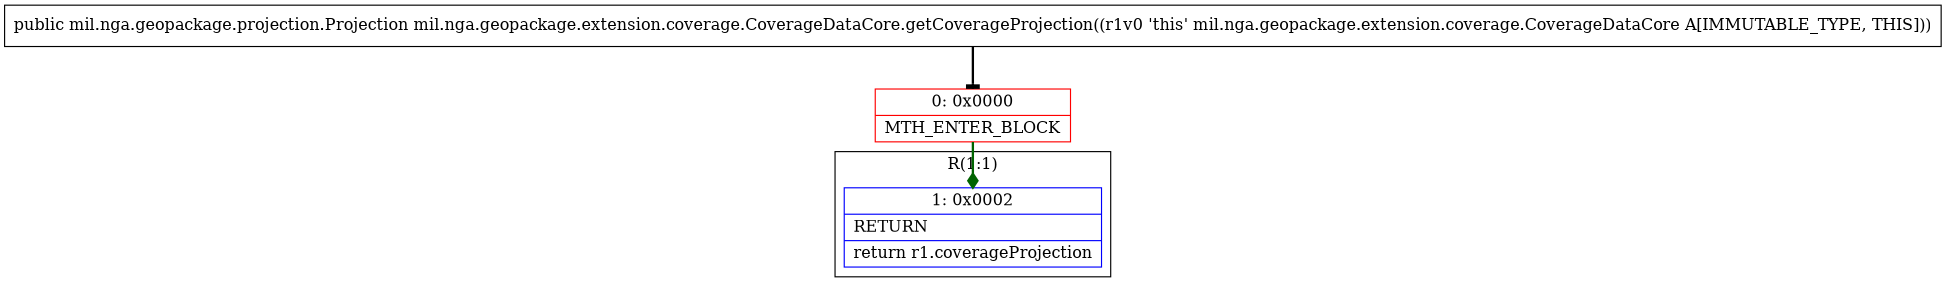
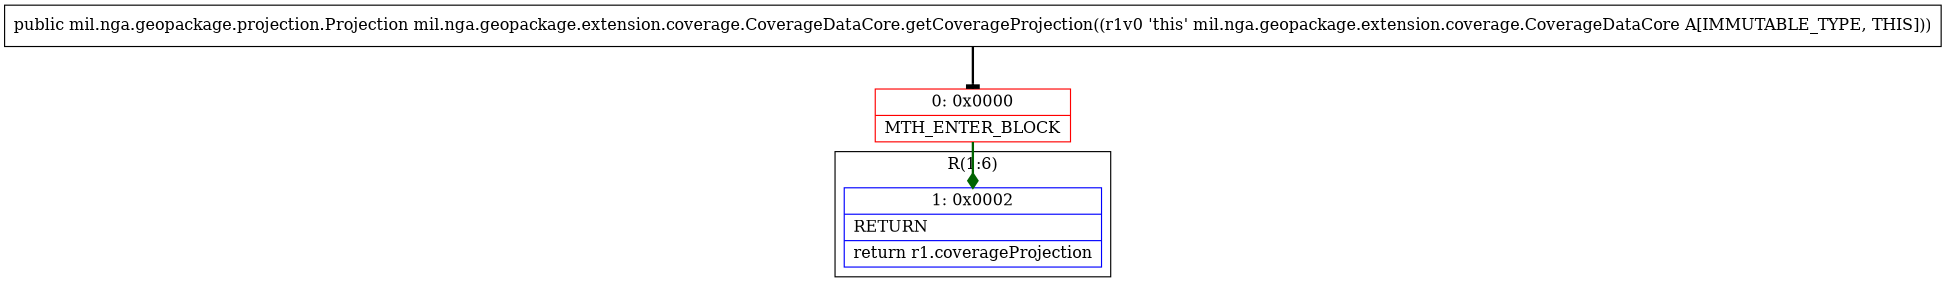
cluster "R(1:1)": label "R(1:1)" -> "R(1:6)"
